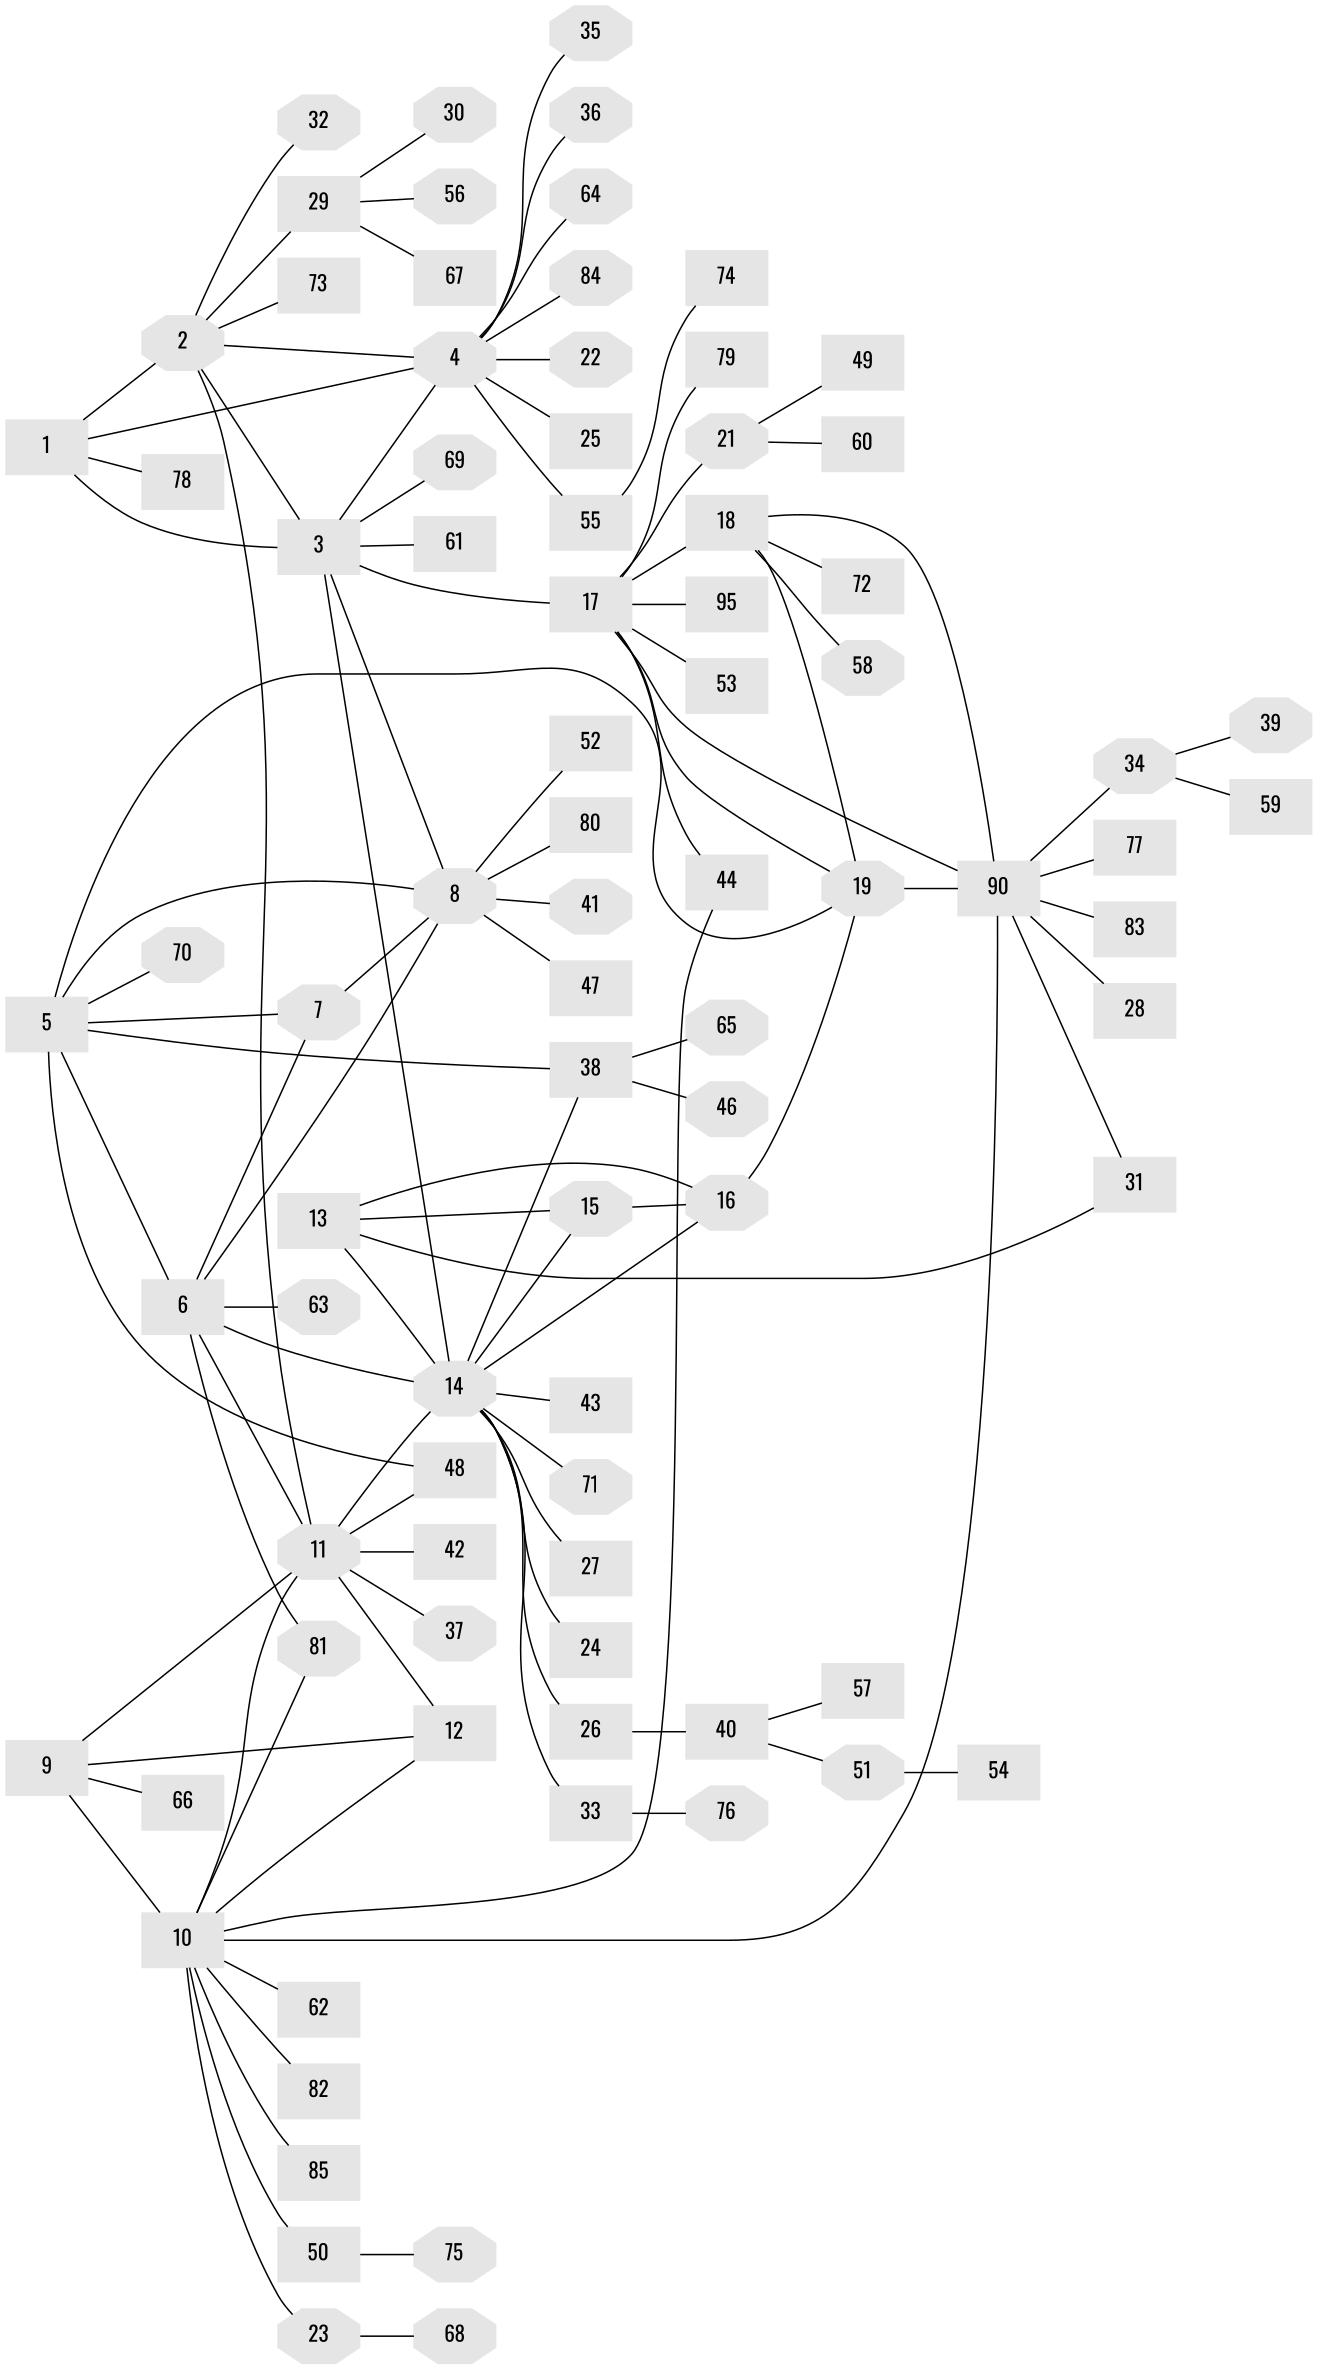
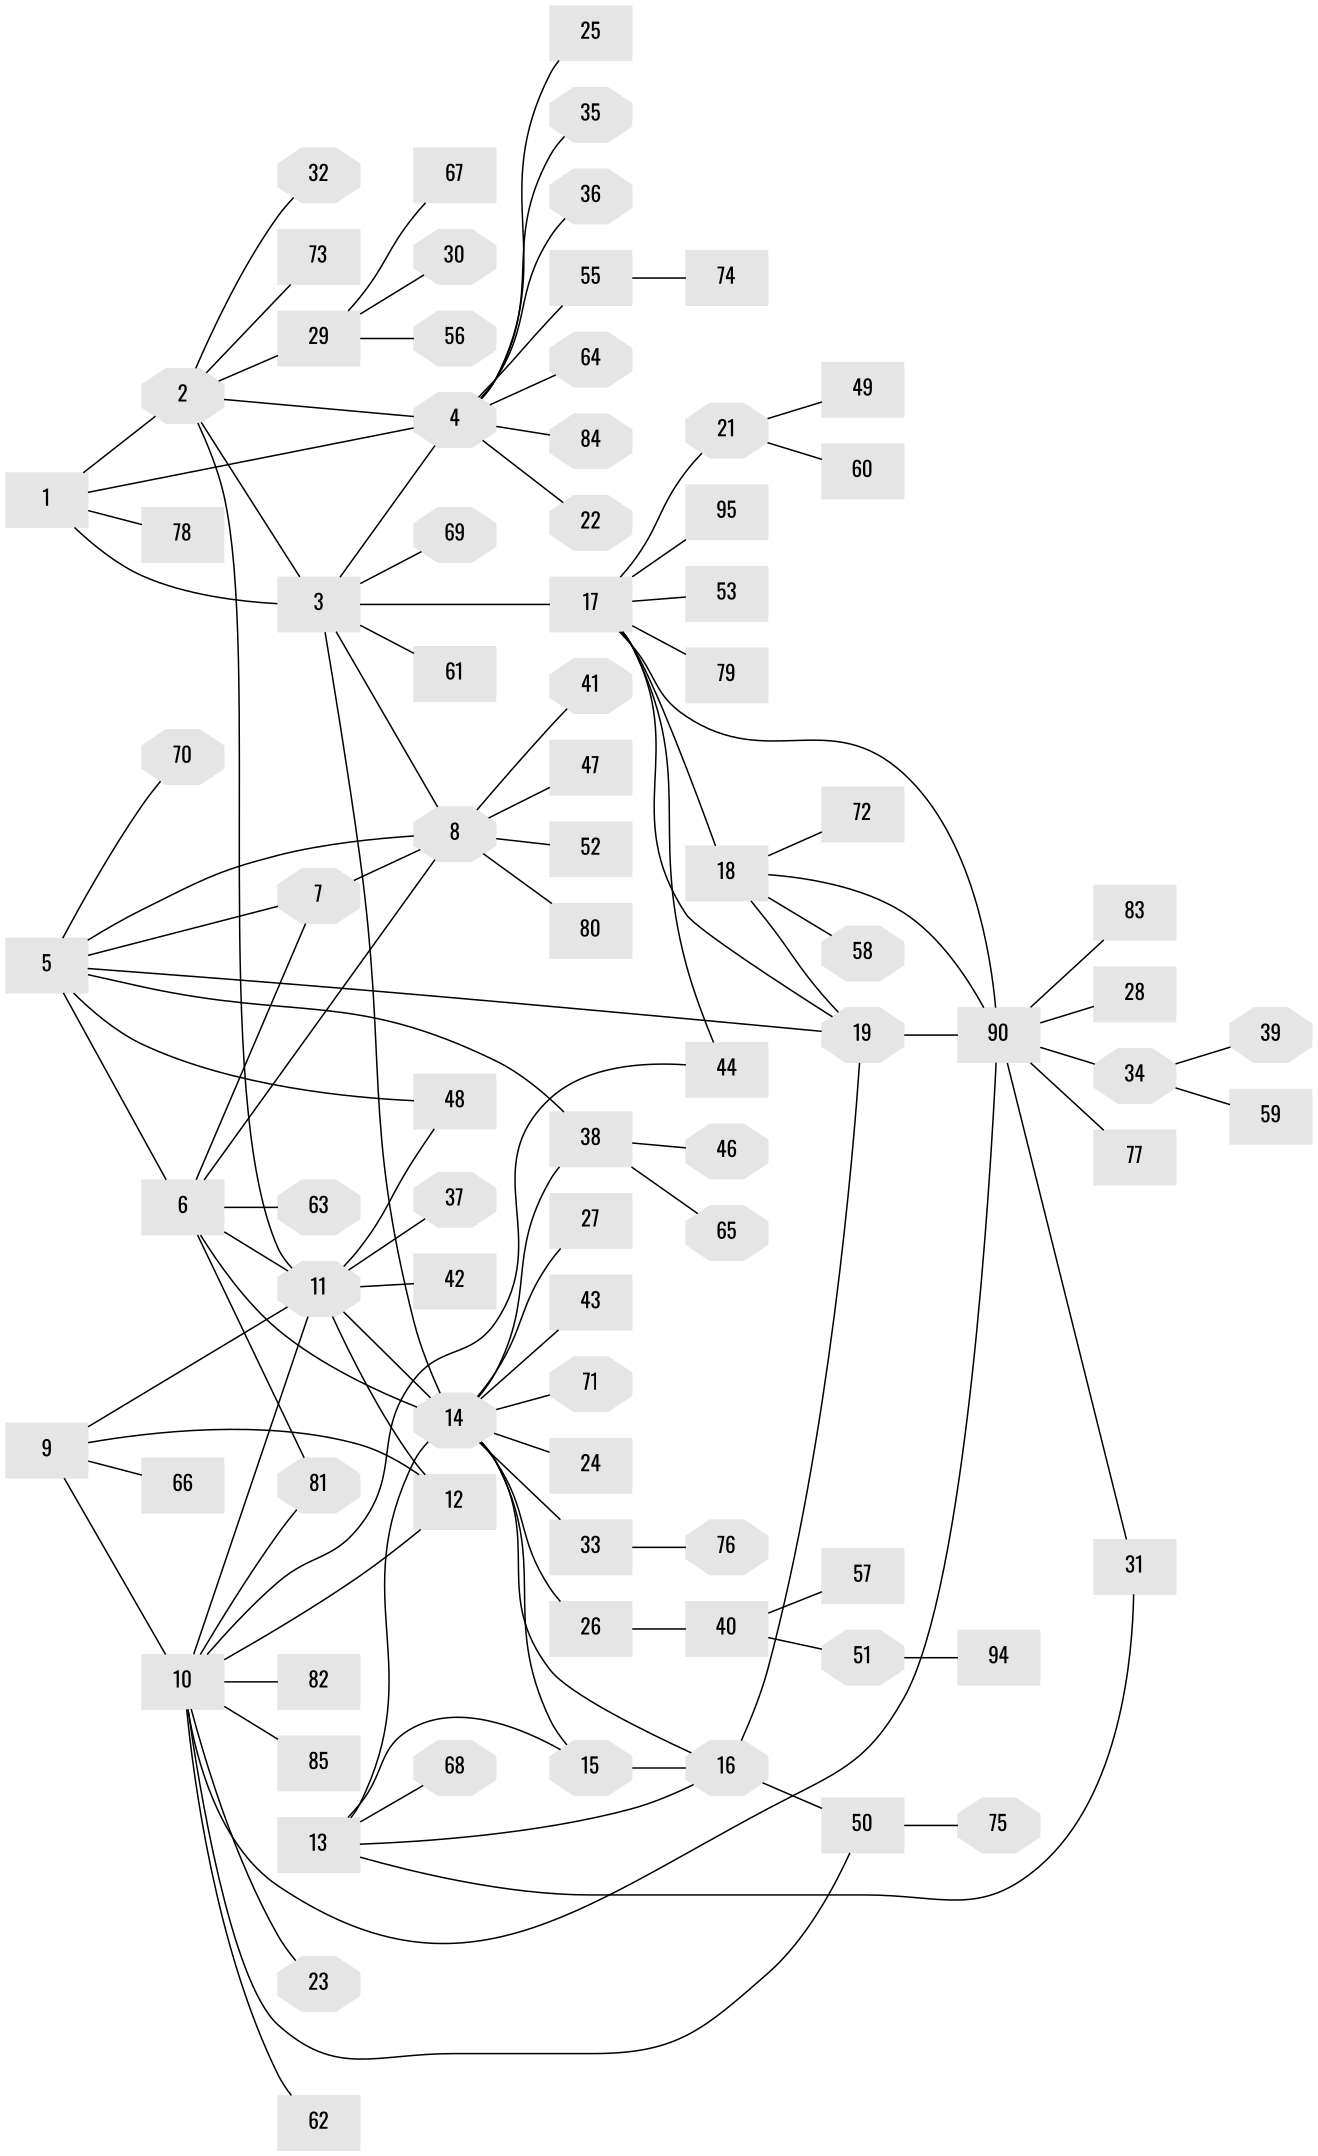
node "54": label "54" -> "94"
edge "16" -- "50": added
edge "23" -- "68": now "13" -- "68"
